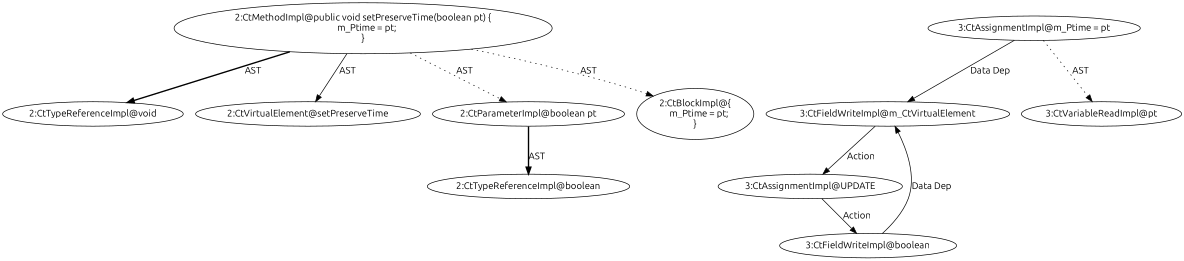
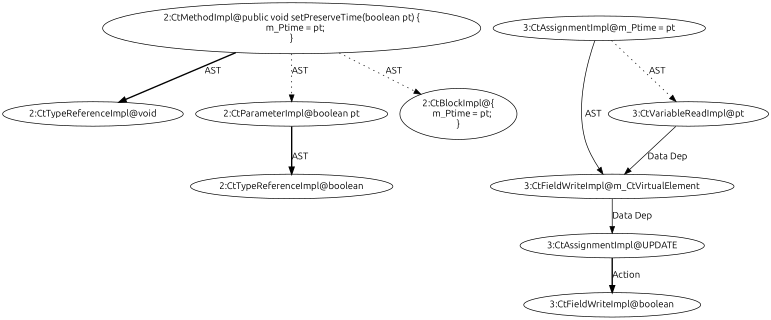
edge "3:CtAssignmentImpl@m_Ptime = pt" -> "3:CtFieldWriteImpl@m_CtVirtualElement": label "Data Dep" -> "AST"
node "2:CtVirtualElement@setPreserveTime": removed
edge "3:CtFieldWriteImpl@m_CtVirtualElement" -> "3:CtAssignmentImpl@UPDATE": label "Action" -> "Data Dep"
edge "3:CtFieldWriteImpl@boolean" -> "3:CtFieldWriteImpl@m_CtVirtualElement": now "3:CtVariableReadImpl@pt" -> "3:CtFieldWriteImpl@m_CtVirtualElement"
edge "3:CtAssignmentImpl@UPDATE" -> "3:CtFieldWriteImpl@boolean": style solid -> bold
